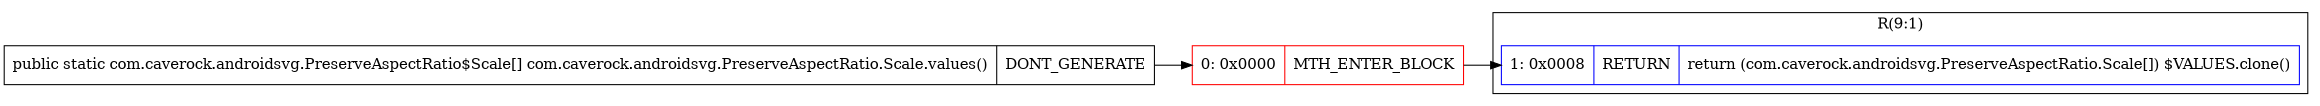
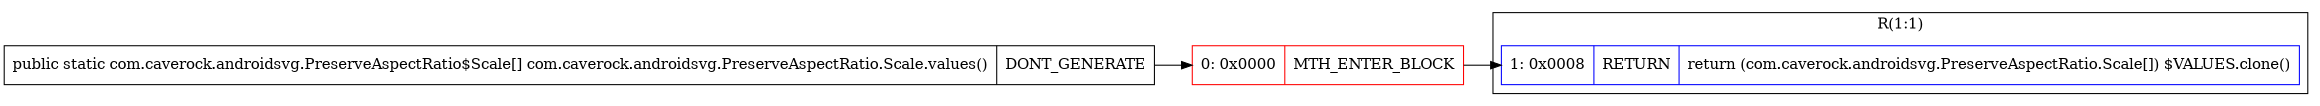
cluster "R(9:1)": label "R(9:1)" -> "R(1:1)"
